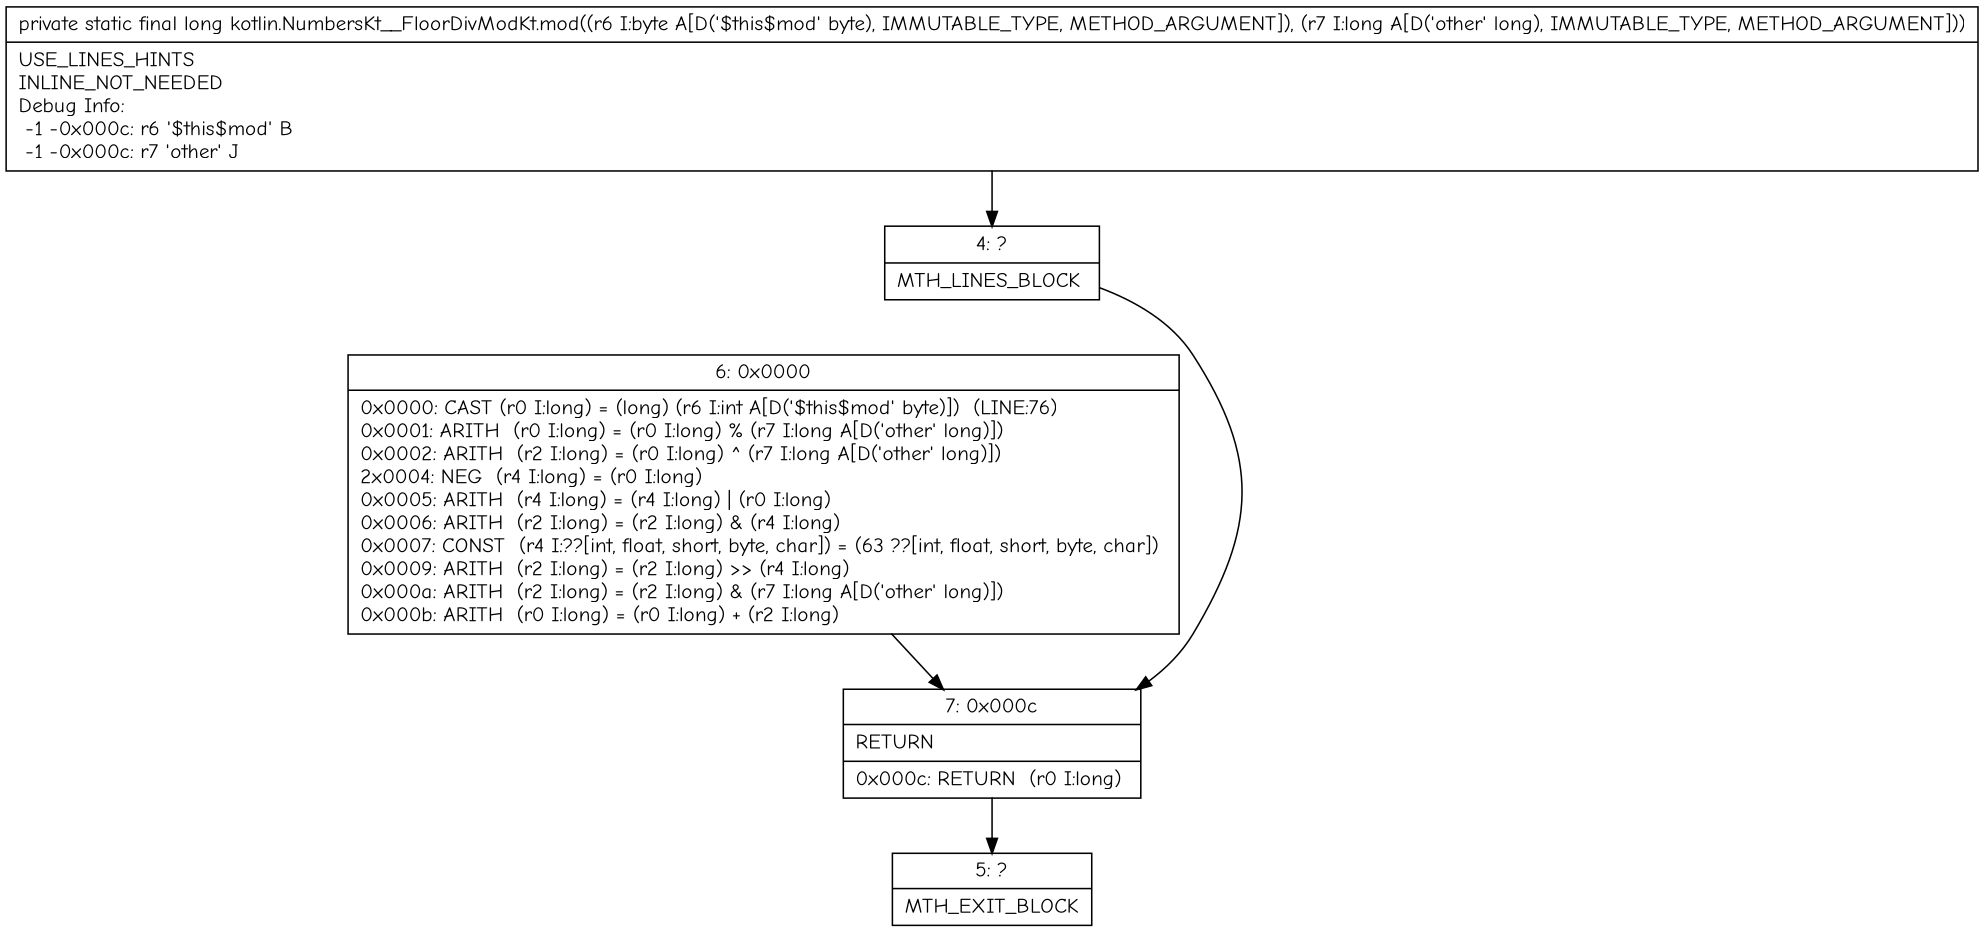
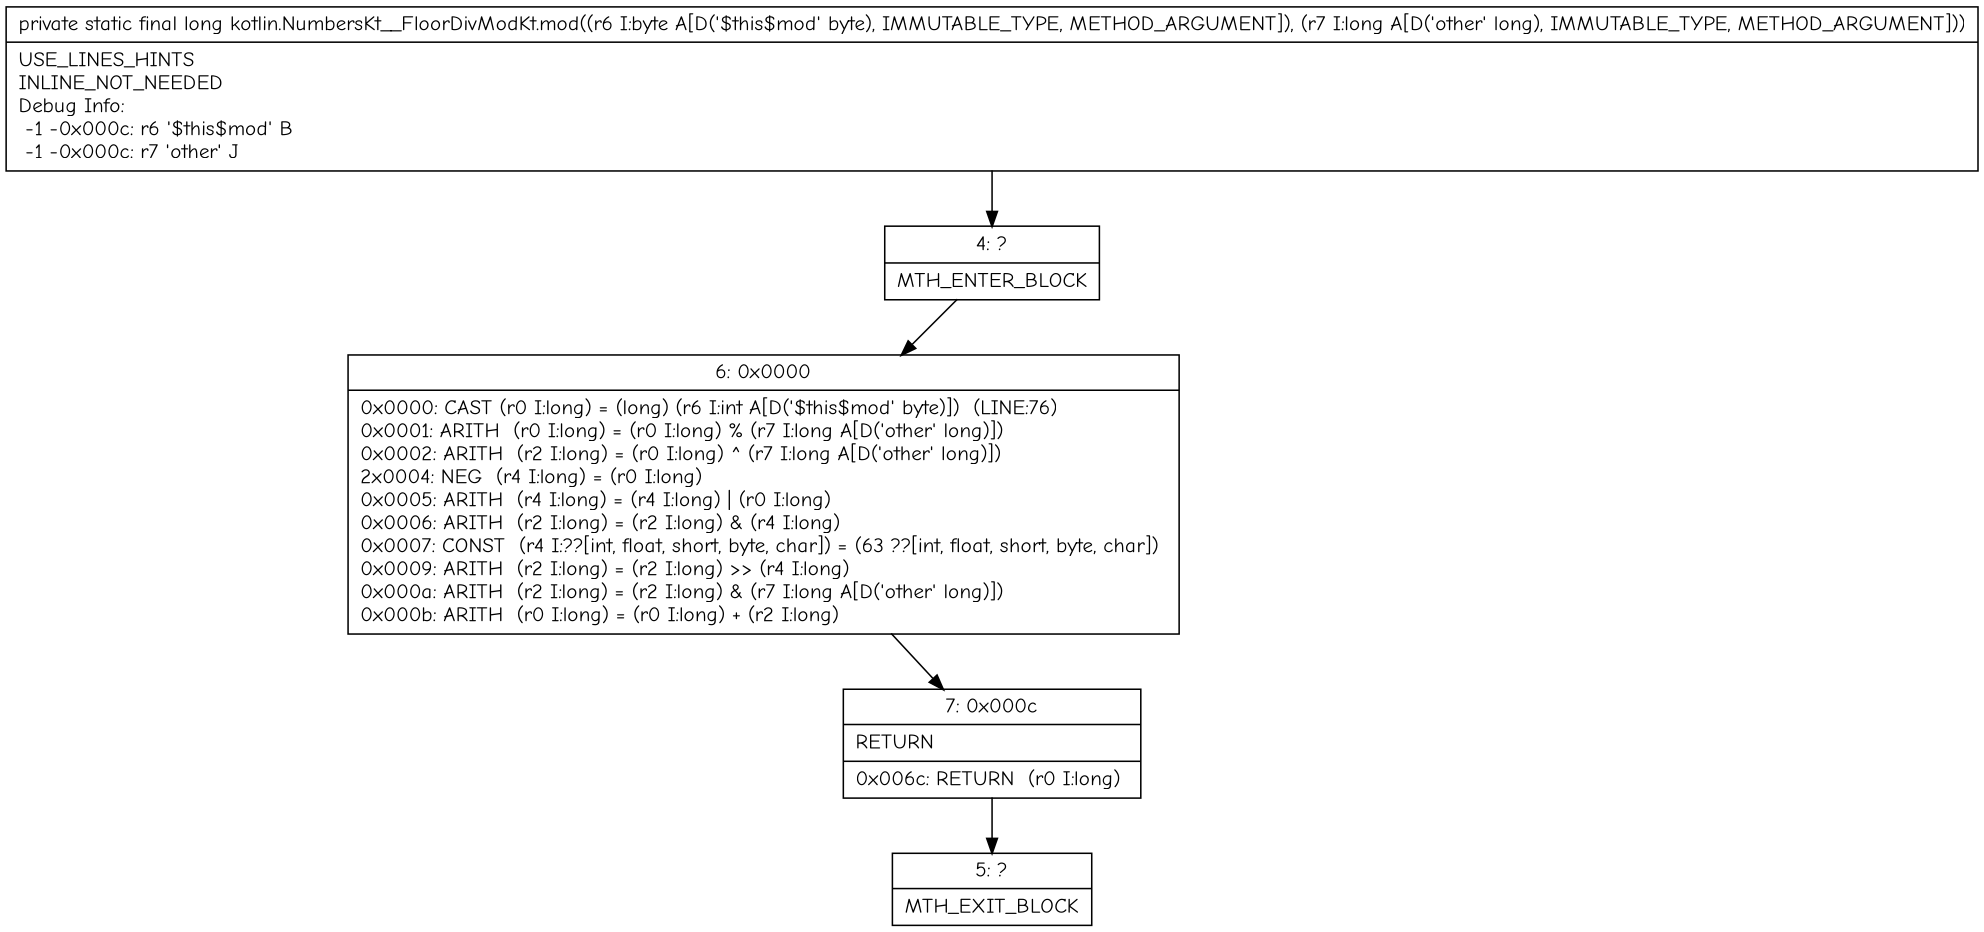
node "4: ?": text "MTH_LINES_BLOCK" -> "MTH_ENTER_BLOCK"
edge "4: ?" -> "7: 0x000c": now "4: ?" -> "6: 0x0000"
node "7: 0x000c": text "0x000c: RETURN  (r0 I:long)" -> "0x006c: RETURN  (r0 I:long)"
